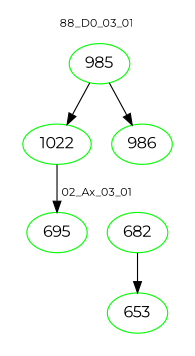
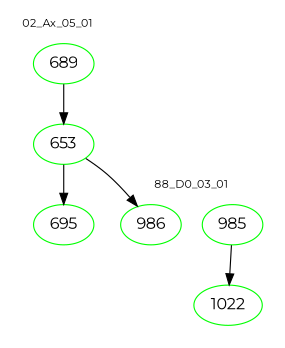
edge "985" -> "986": now "653" -> "986"
edge "1022" -> "695": now "653" -> "695"
cluster "02_Ax_03_01": label "02_Ax_03_01" -> "02_Ax_05_01"
node "682": label "682" -> "689"
